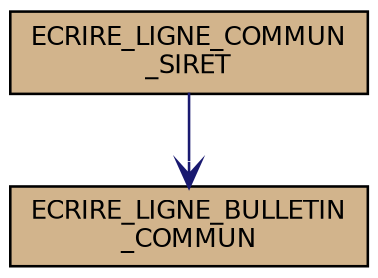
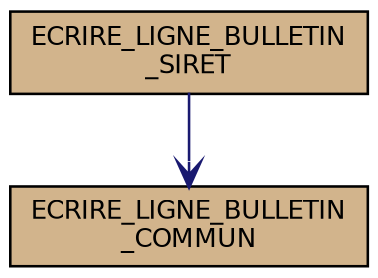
node "ECRIRE_LIGNE_COMMUN _SIRET": label "ECRIRE_LIGNE_COMMUN _SIRET" -> "ECRIRE_LIGNE_BULLETIN _SIRET"
